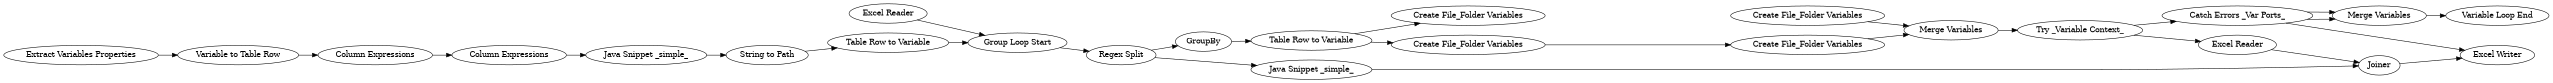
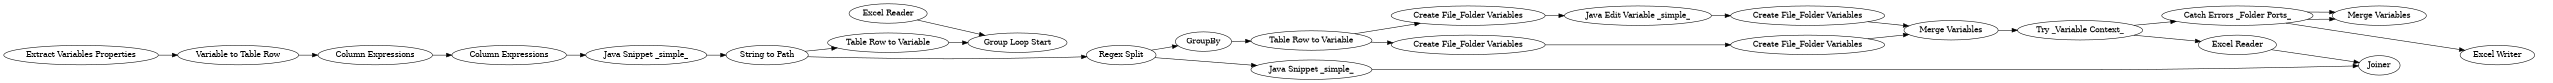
node "Java Edit Variable _simple_": added
node "Catch Errors _Var Ports_": label "Catch Errors _Var Ports_" -> "Catch Errors _Folder Ports_"
node "Variable Loop End": removed
edge "Group Loop Start" -> "Regex Split": now "String to Path" -> "Regex Split"
edge "Joiner" -> "Excel Writer": removed
